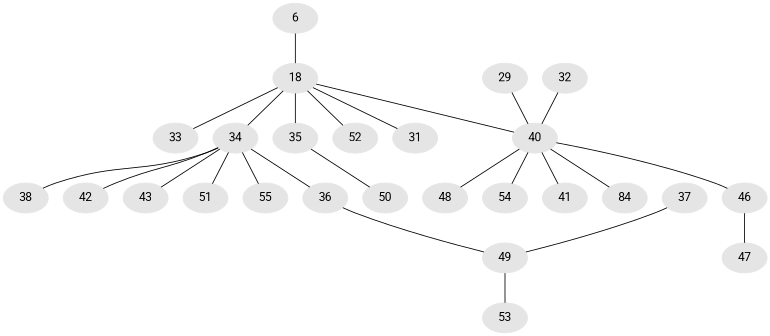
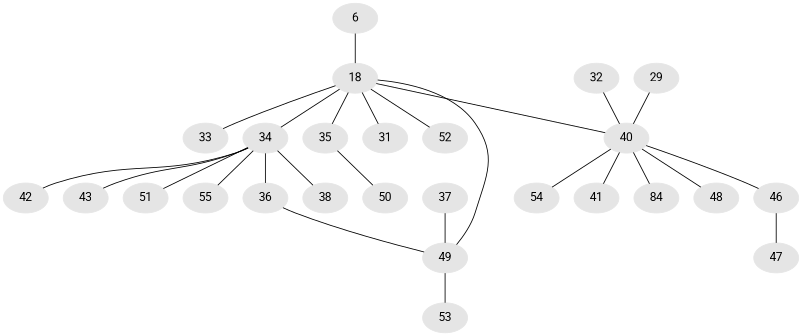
edge "18" -- "49": added
